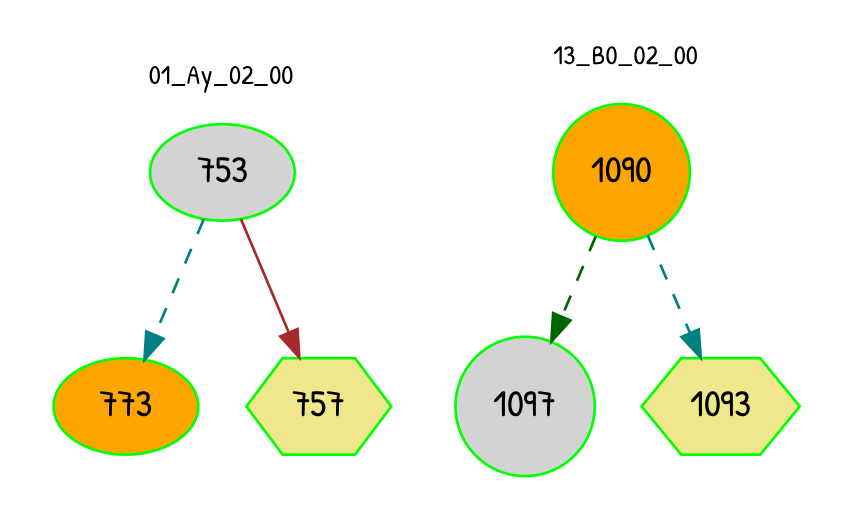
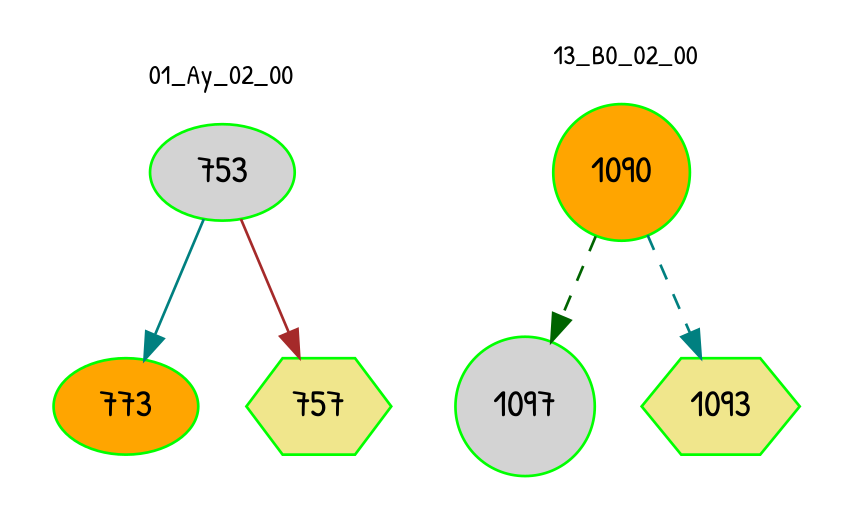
edge "753" -> "773": style dashed -> solid
